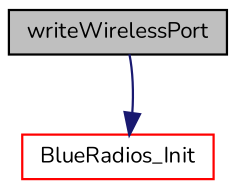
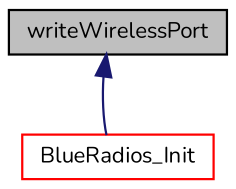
edge "writeWirelessPort" -> "BlueRadios_Init": reversed
